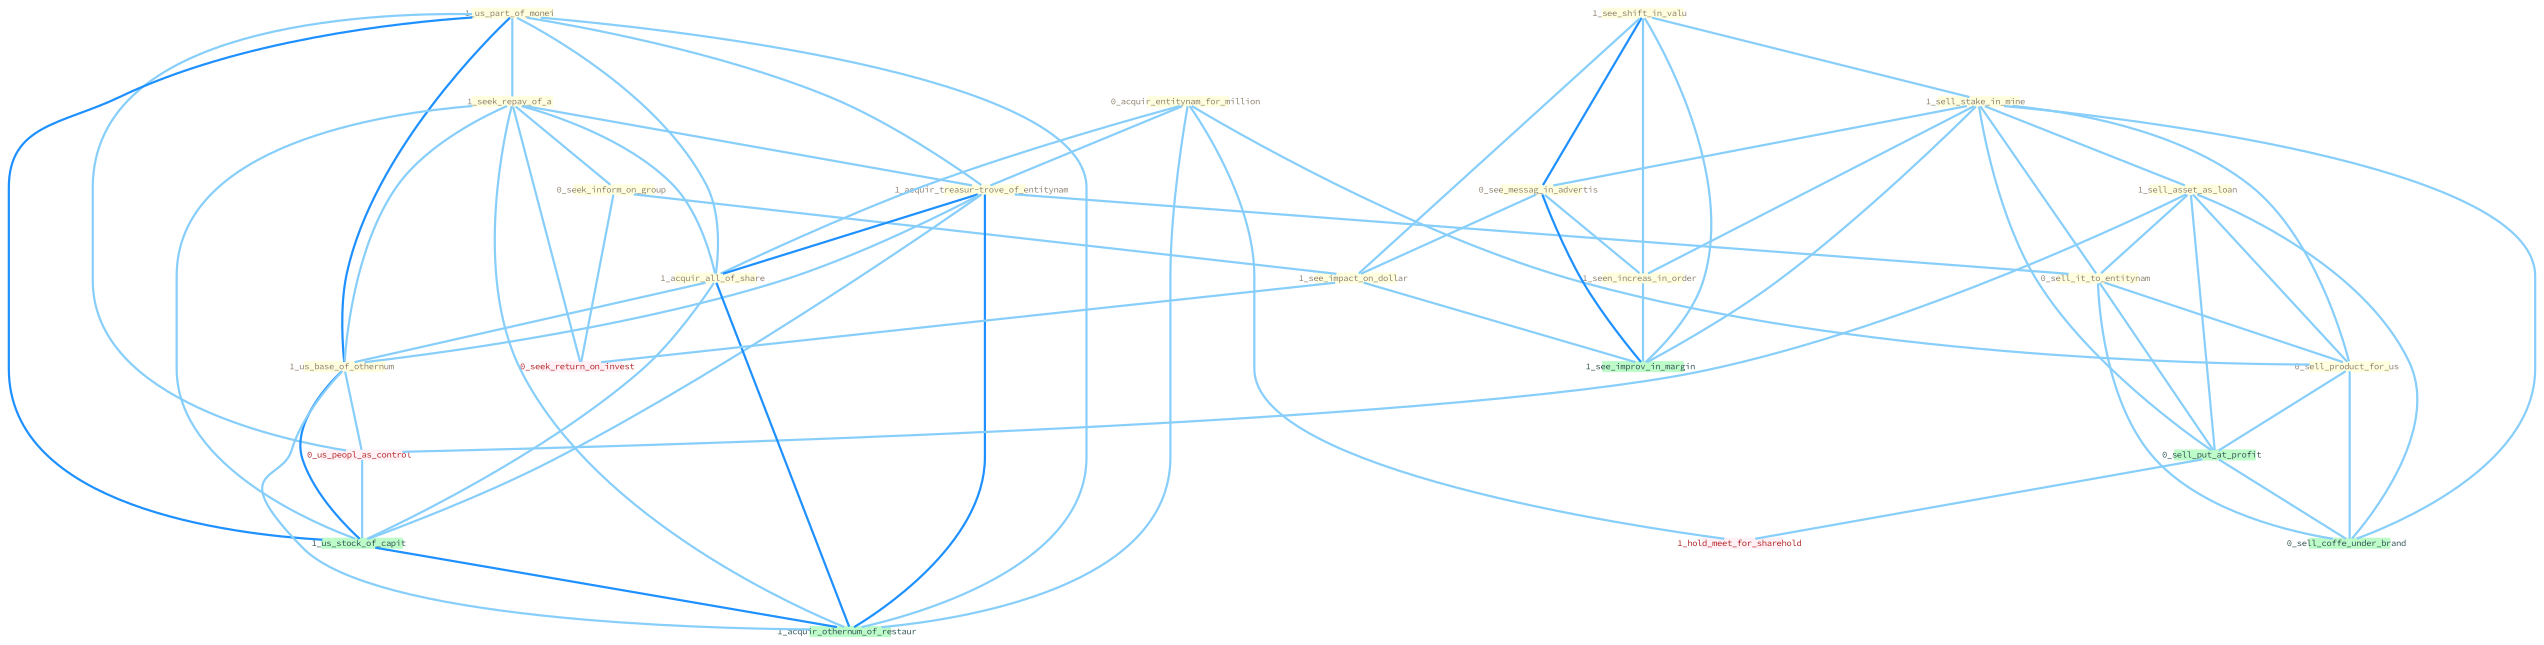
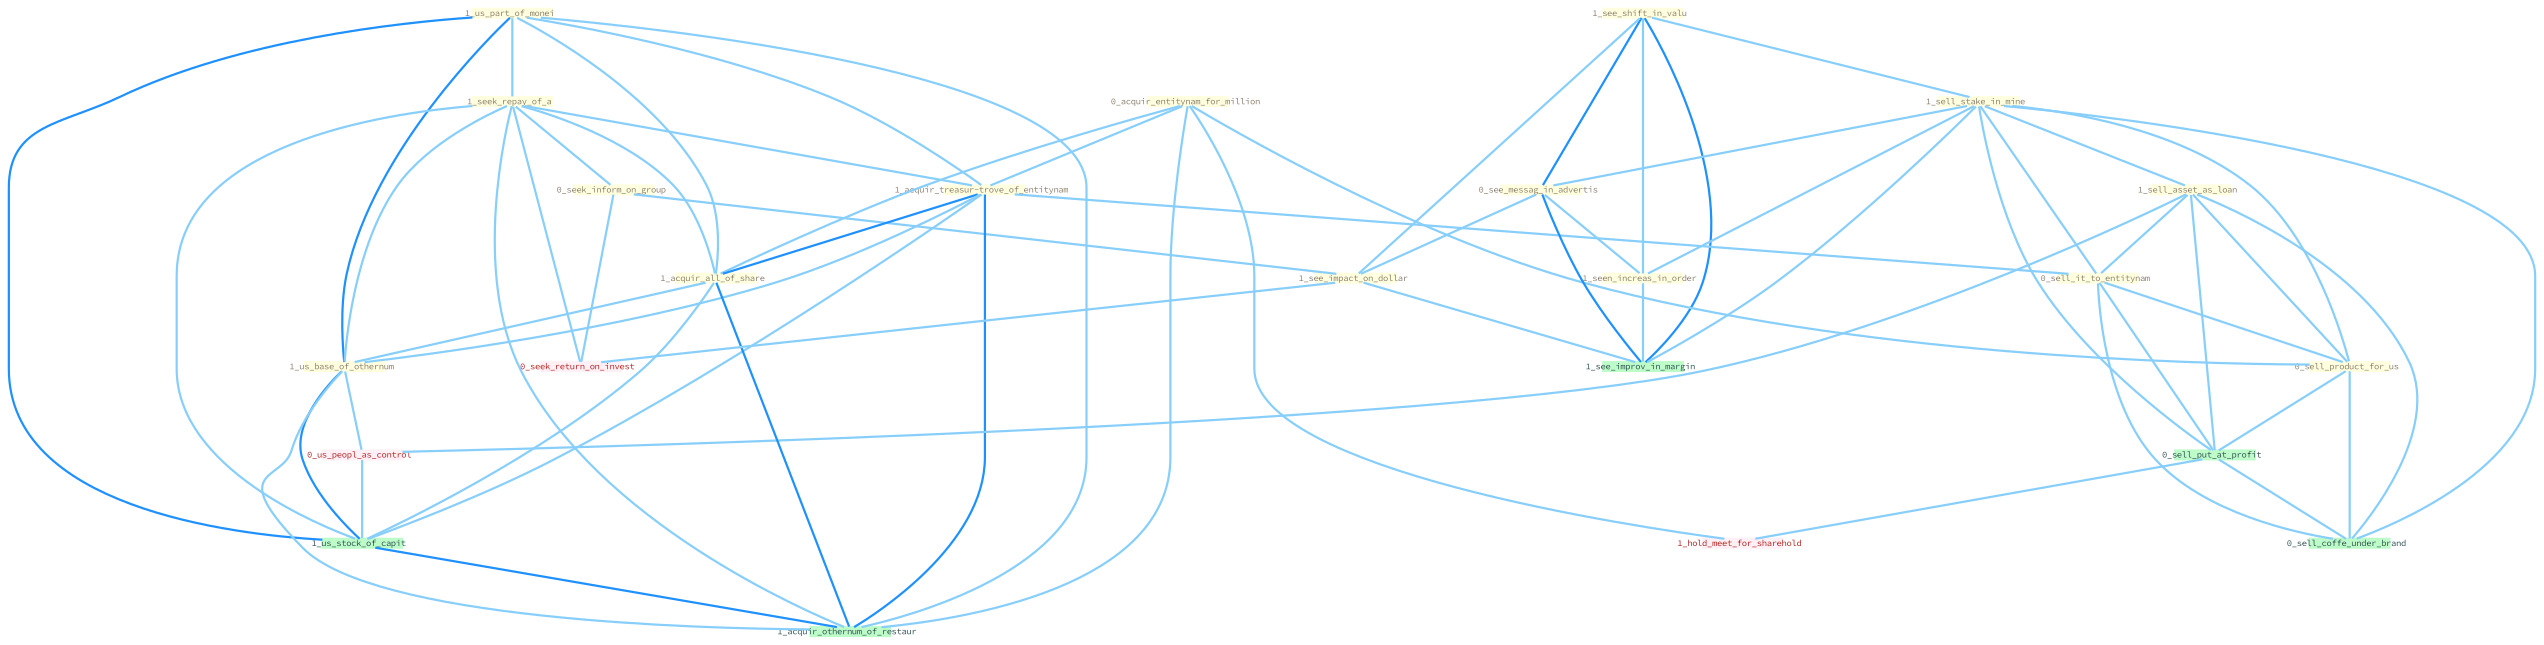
edge "1_us_part_of_monei" -- "0_us_peopl_as_control": removed
edge "1_see_shift_in_valu" -- "1_see_improv_in_margin": color #87cefa -> #1e90ff
